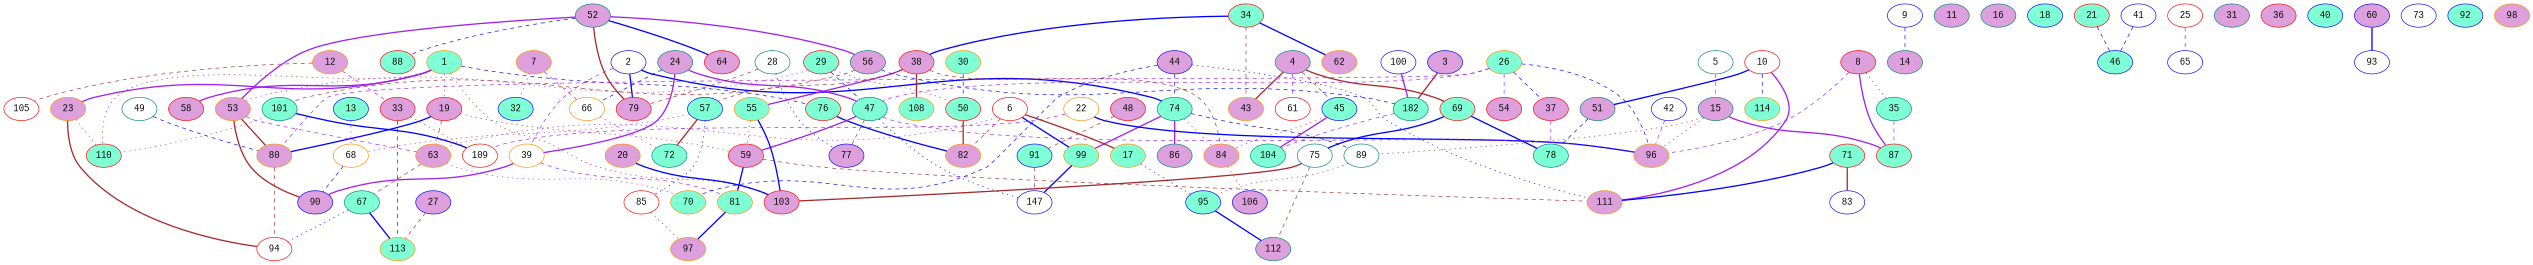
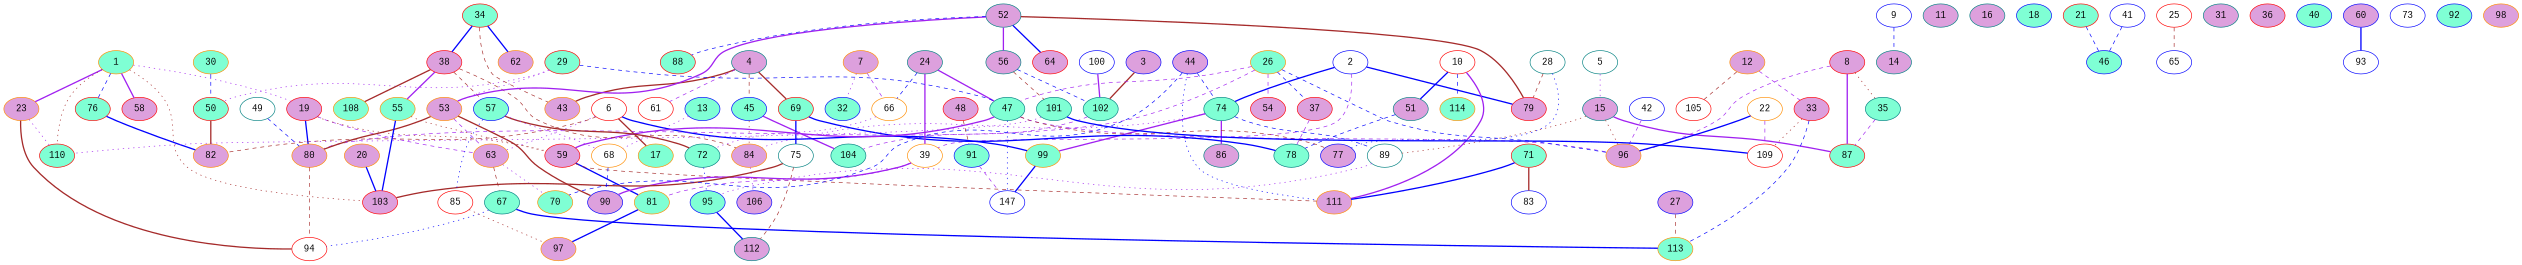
edge "5" -- "15": style dashed -> dotted
node "182": label "182" -> "102"
edge "91" -- "147": color brown -> purple
edge "17" -- "95": now "72" -- "95"
